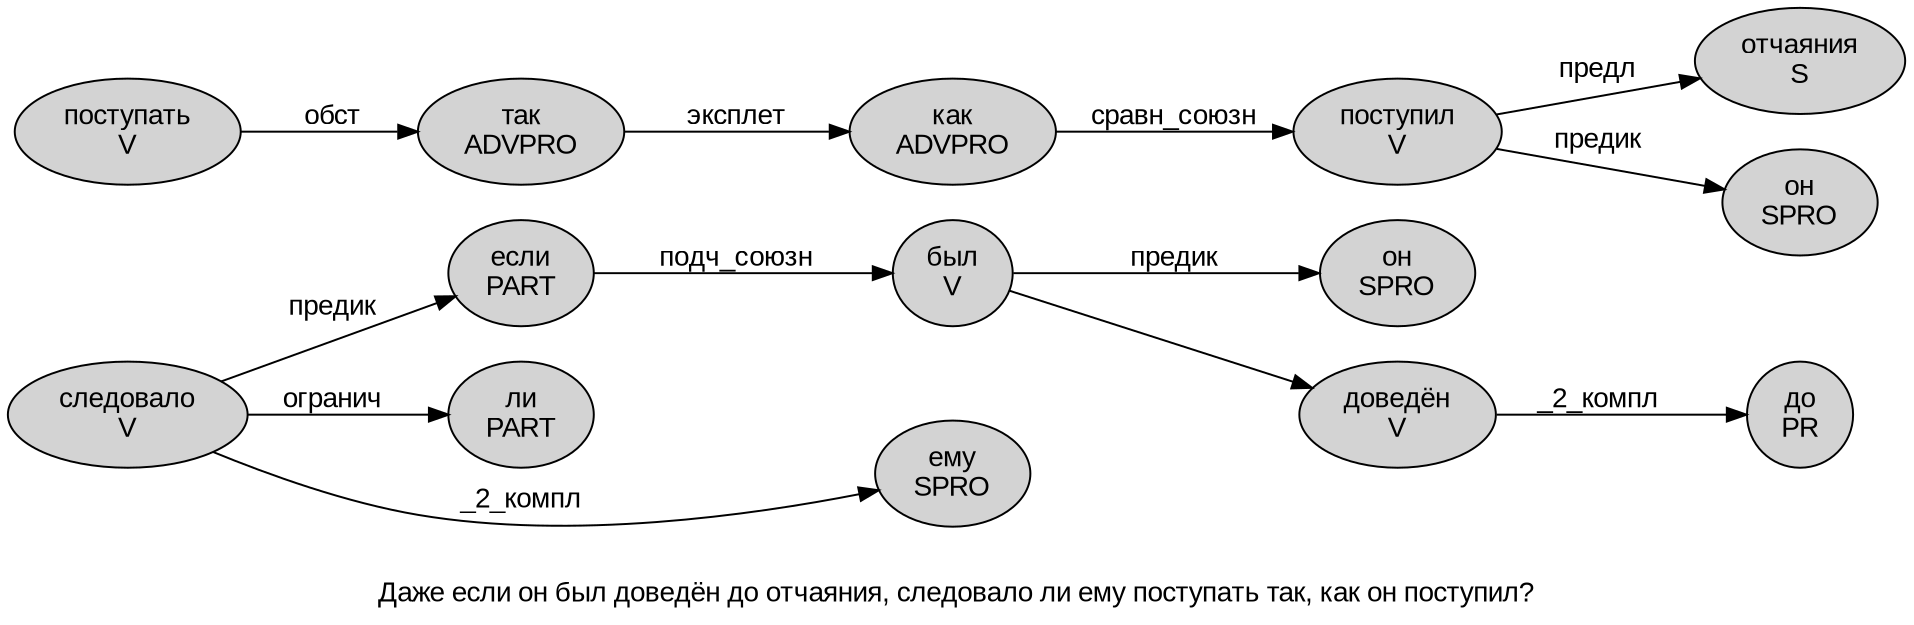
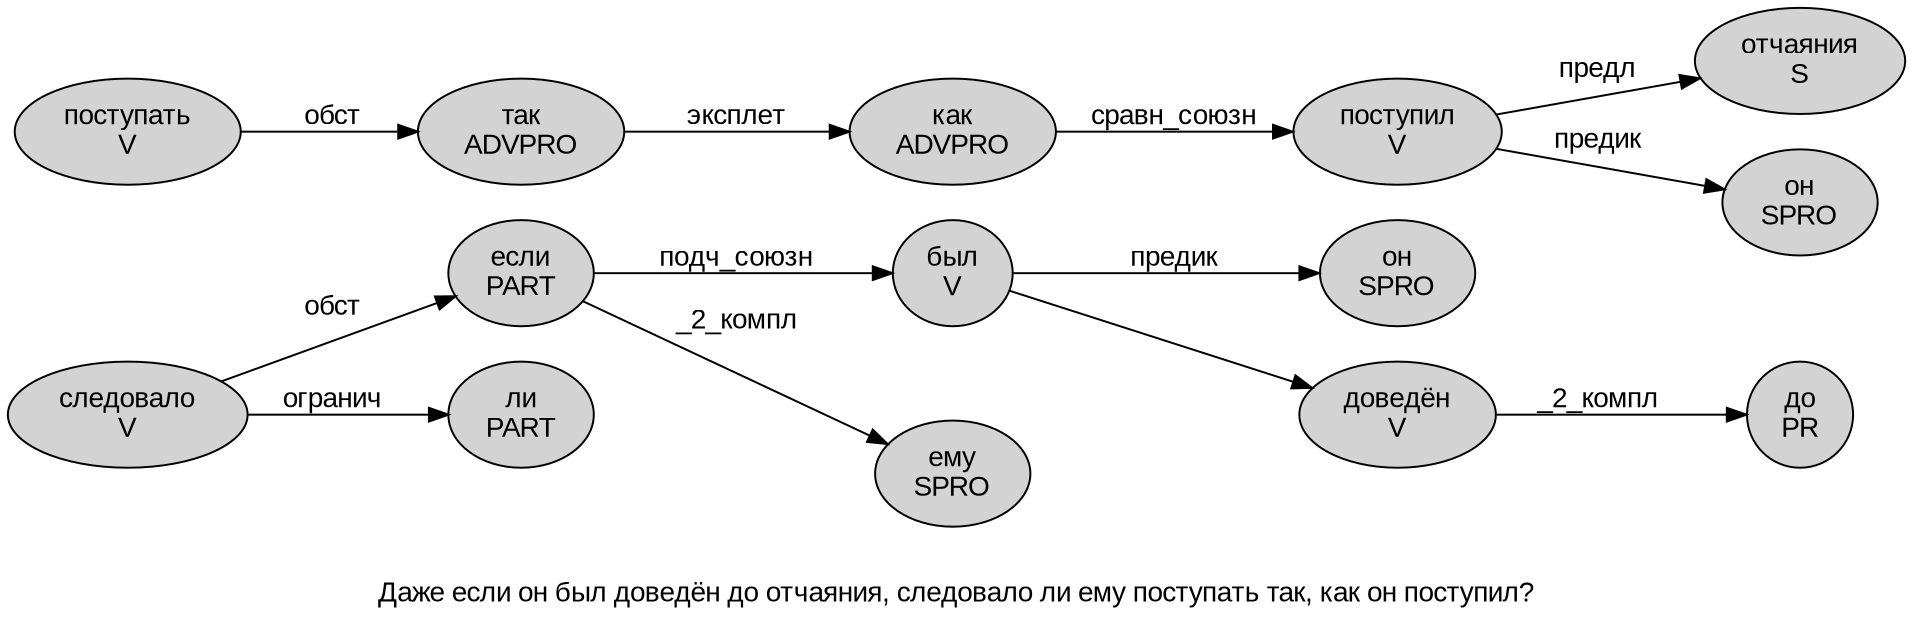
edge "следовало V" -> "если PART": label "предик" -> "обст"
edge "следовало V" -> "ему SPRO": now "если PART" -> "ему SPRO"
